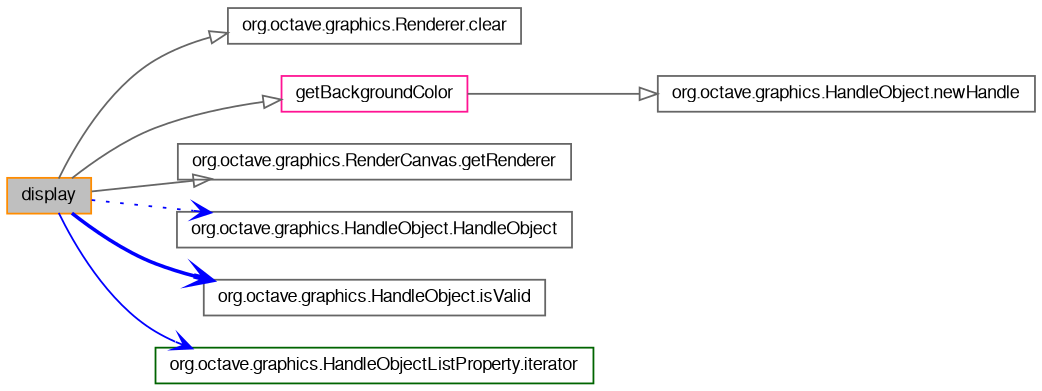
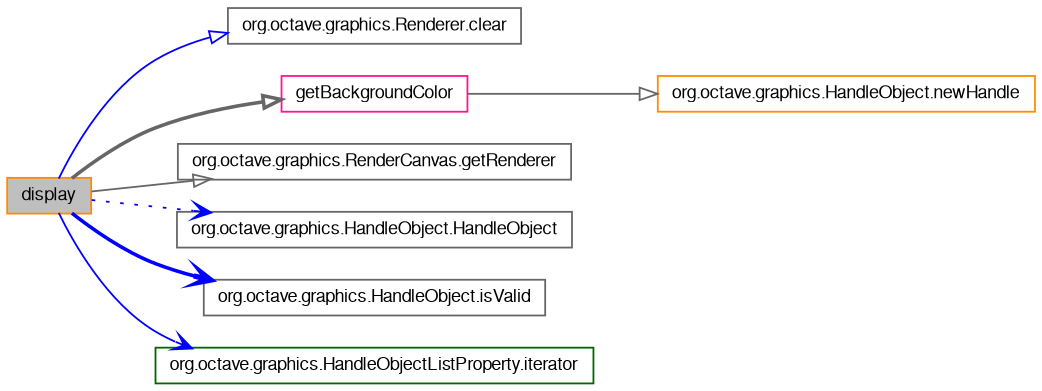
edge "display" -> "org.octave.graphics.Renderer.clear": color gray40 -> blue
node "org.octave.graphics.HandleObject.newHandle": color gray40 -> darkorange
edge "display" -> "getBackgroundColor": style solid -> bold
